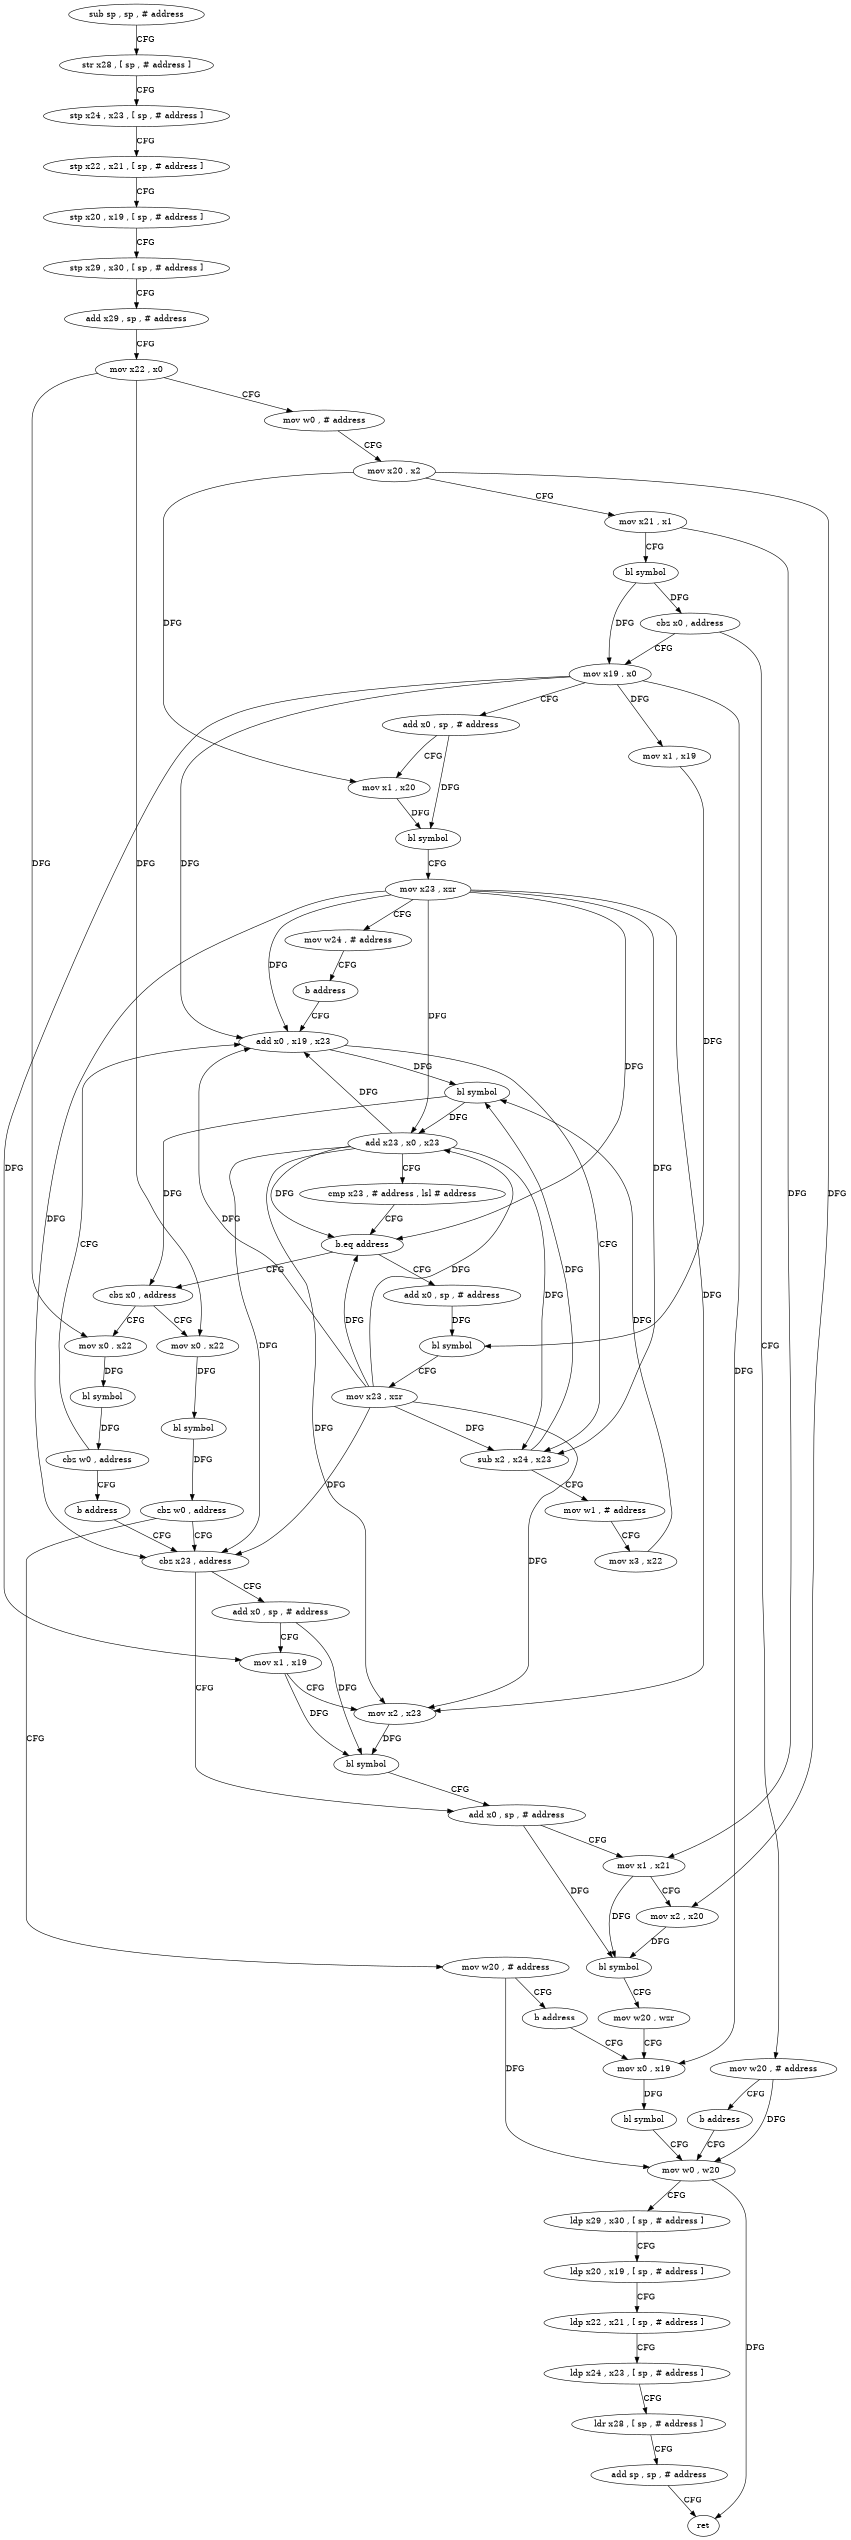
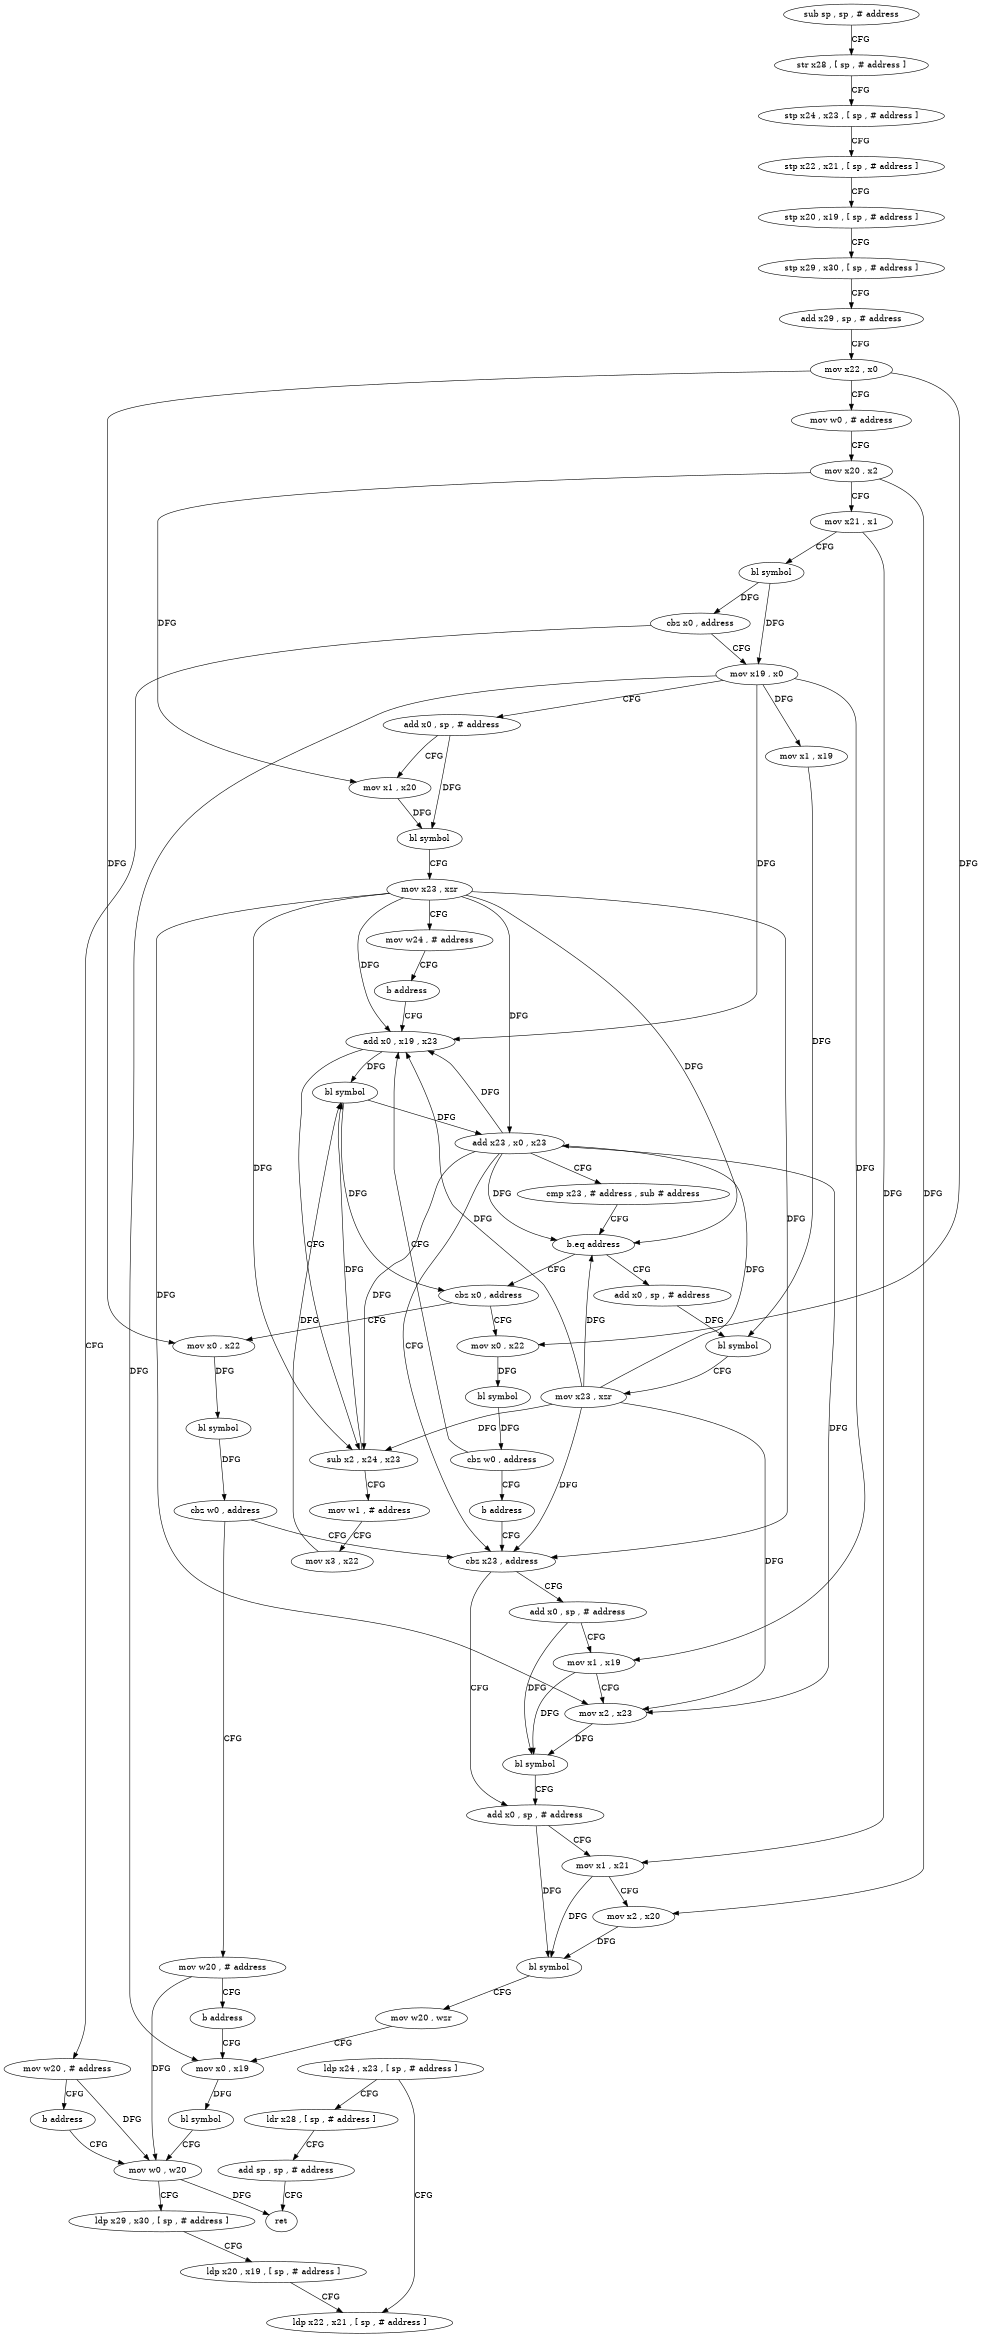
node "cmp x23 , # address , lsl # address": label "cmp x23 , # address , lsl # address" -> "cmp x23 , # address , sub # address"
edge "add x23 , x0 , x23" -> "cbz x23 , address": label "DFG" -> "CFG"
edge "ldp x22 , x21 , [ sp , # address ]" -> "ldp x24 , x23 , [ sp , # address ]": reversed
